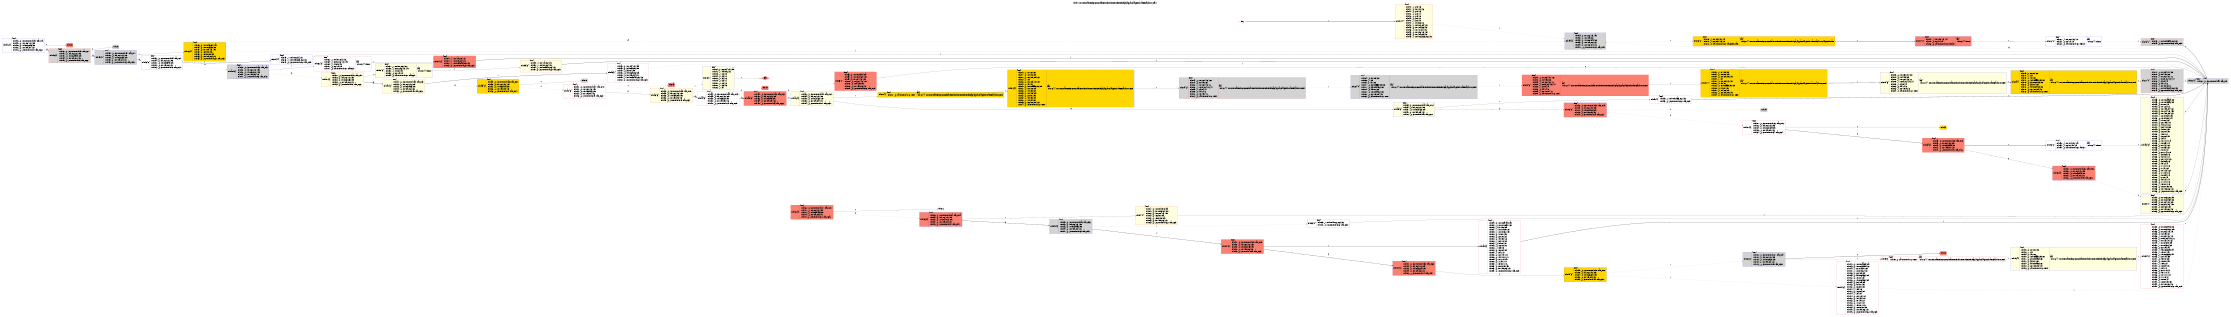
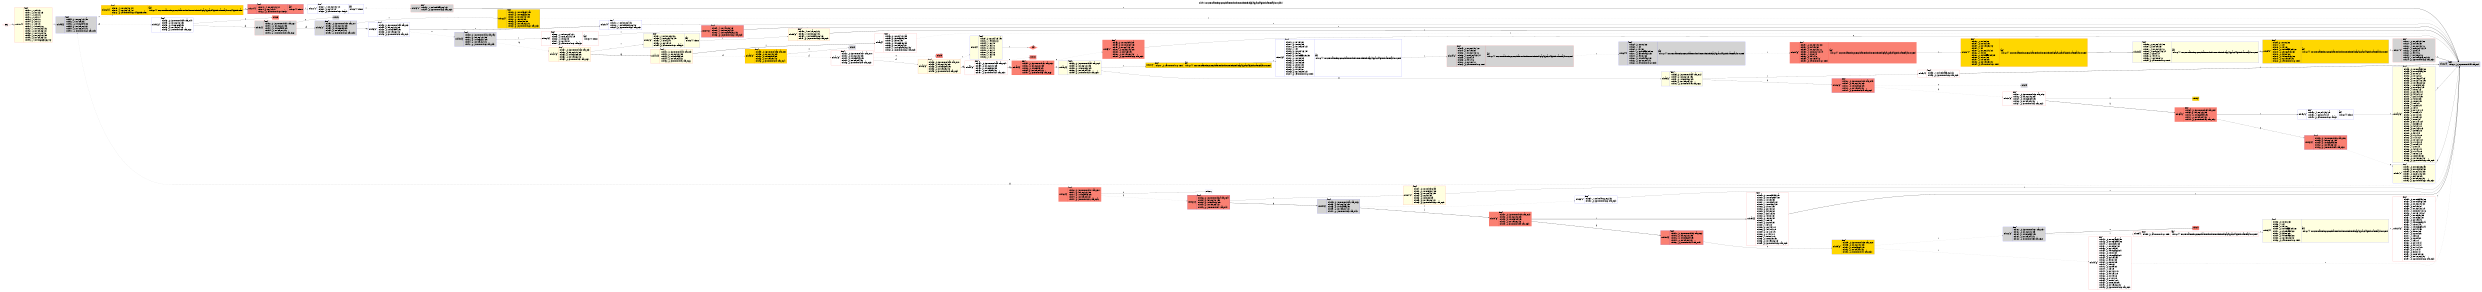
edge "0x4019b6 [22]" -> "0x40199f [23]": reversed
node "0x402015 [52]": fillcolor gold -> white
